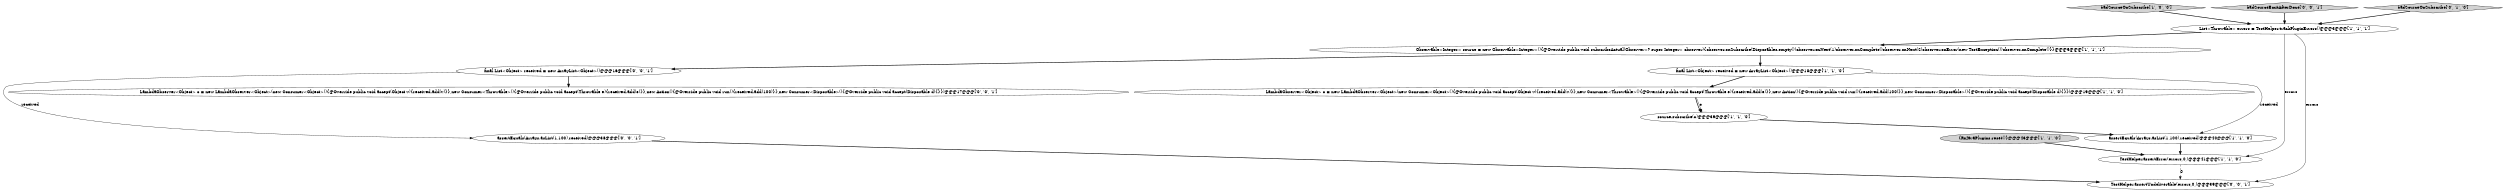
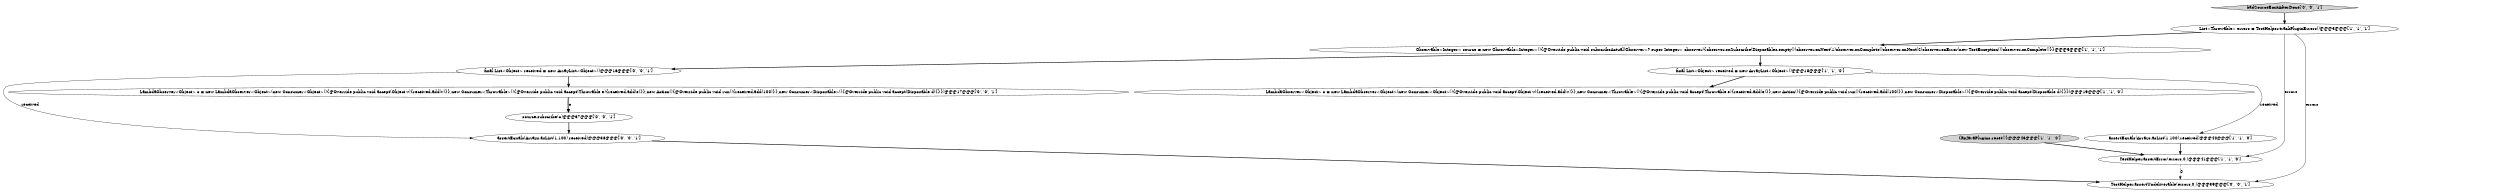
node "badSourceOnSubscribe['1', '0', '0']": removed
node "badSourceOnSubscribe['0', '1', '0']": removed
node "source.subscribe(o)@@@37@@@['0', '0', '1']": added
node "source.subscribe(o)@@@39@@@['1', '1', '0']": removed
